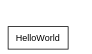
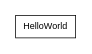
node "HelloWorld": moved (38, 38) -> (45, 27)
